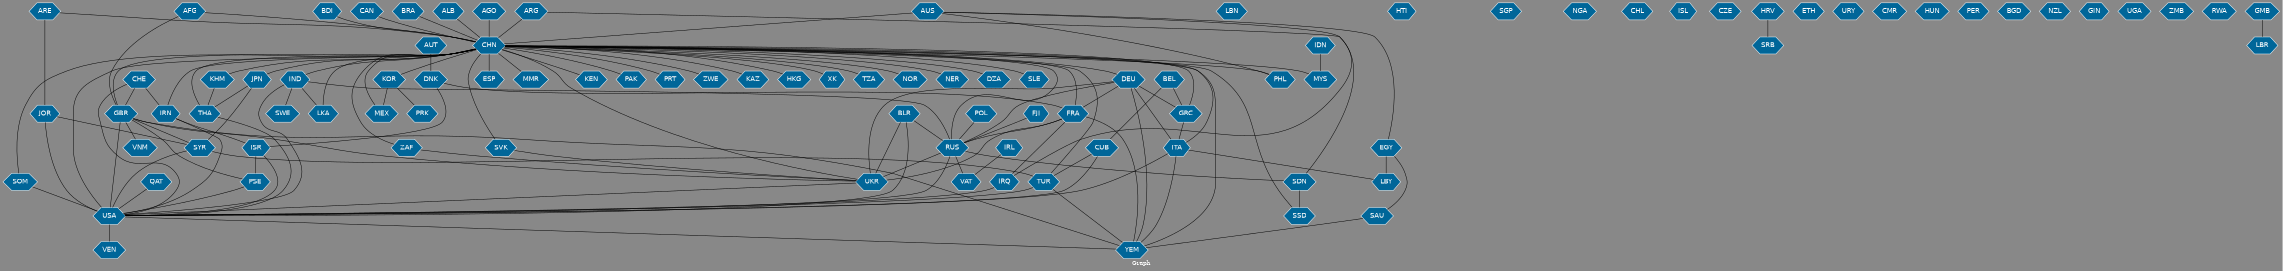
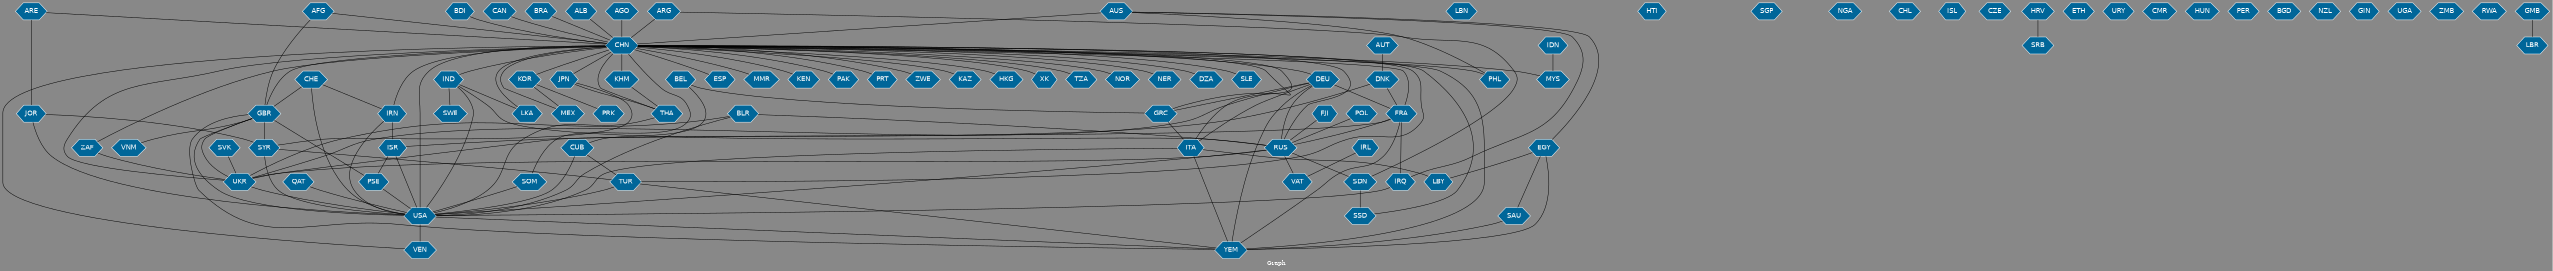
edge "CHN" -- "SVK": now "CHN" -- "VEN"
edge "EGY" -- "YEM": added
